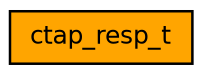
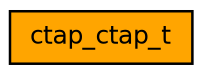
node "ctap_resp_t": label "ctap_resp_t" -> "ctap_ctap_t"
